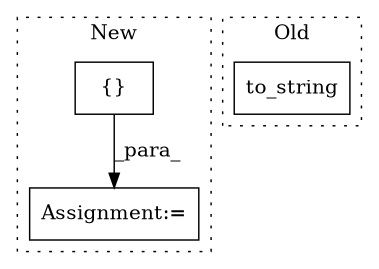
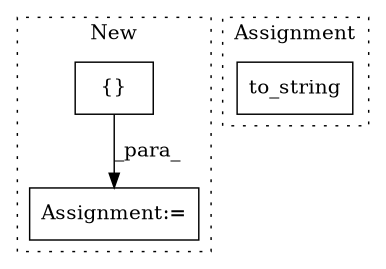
cluster "Old": label "Old" -> "Assignment"
